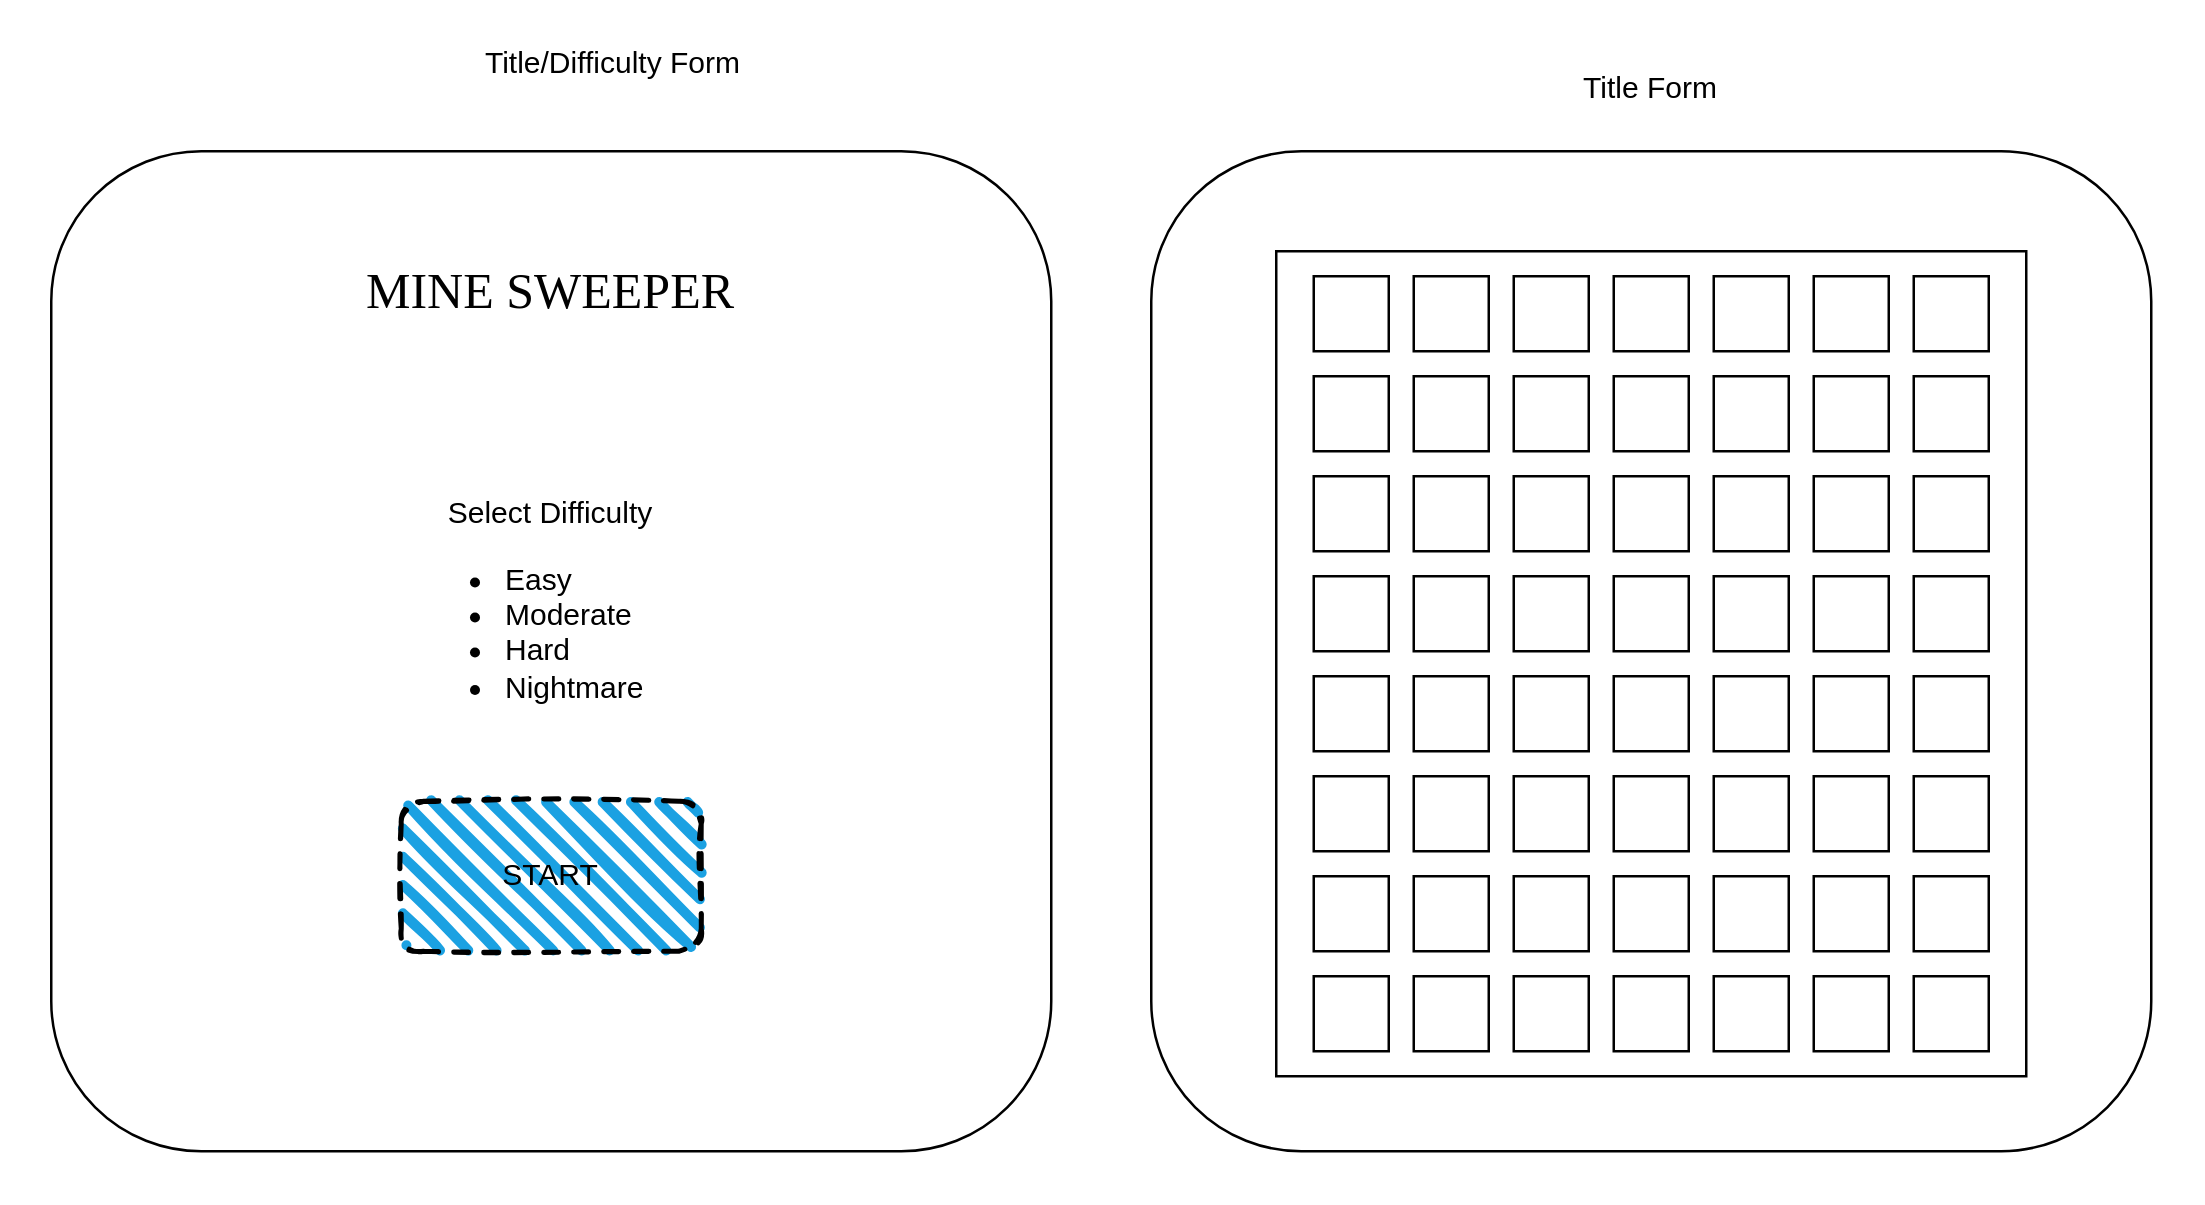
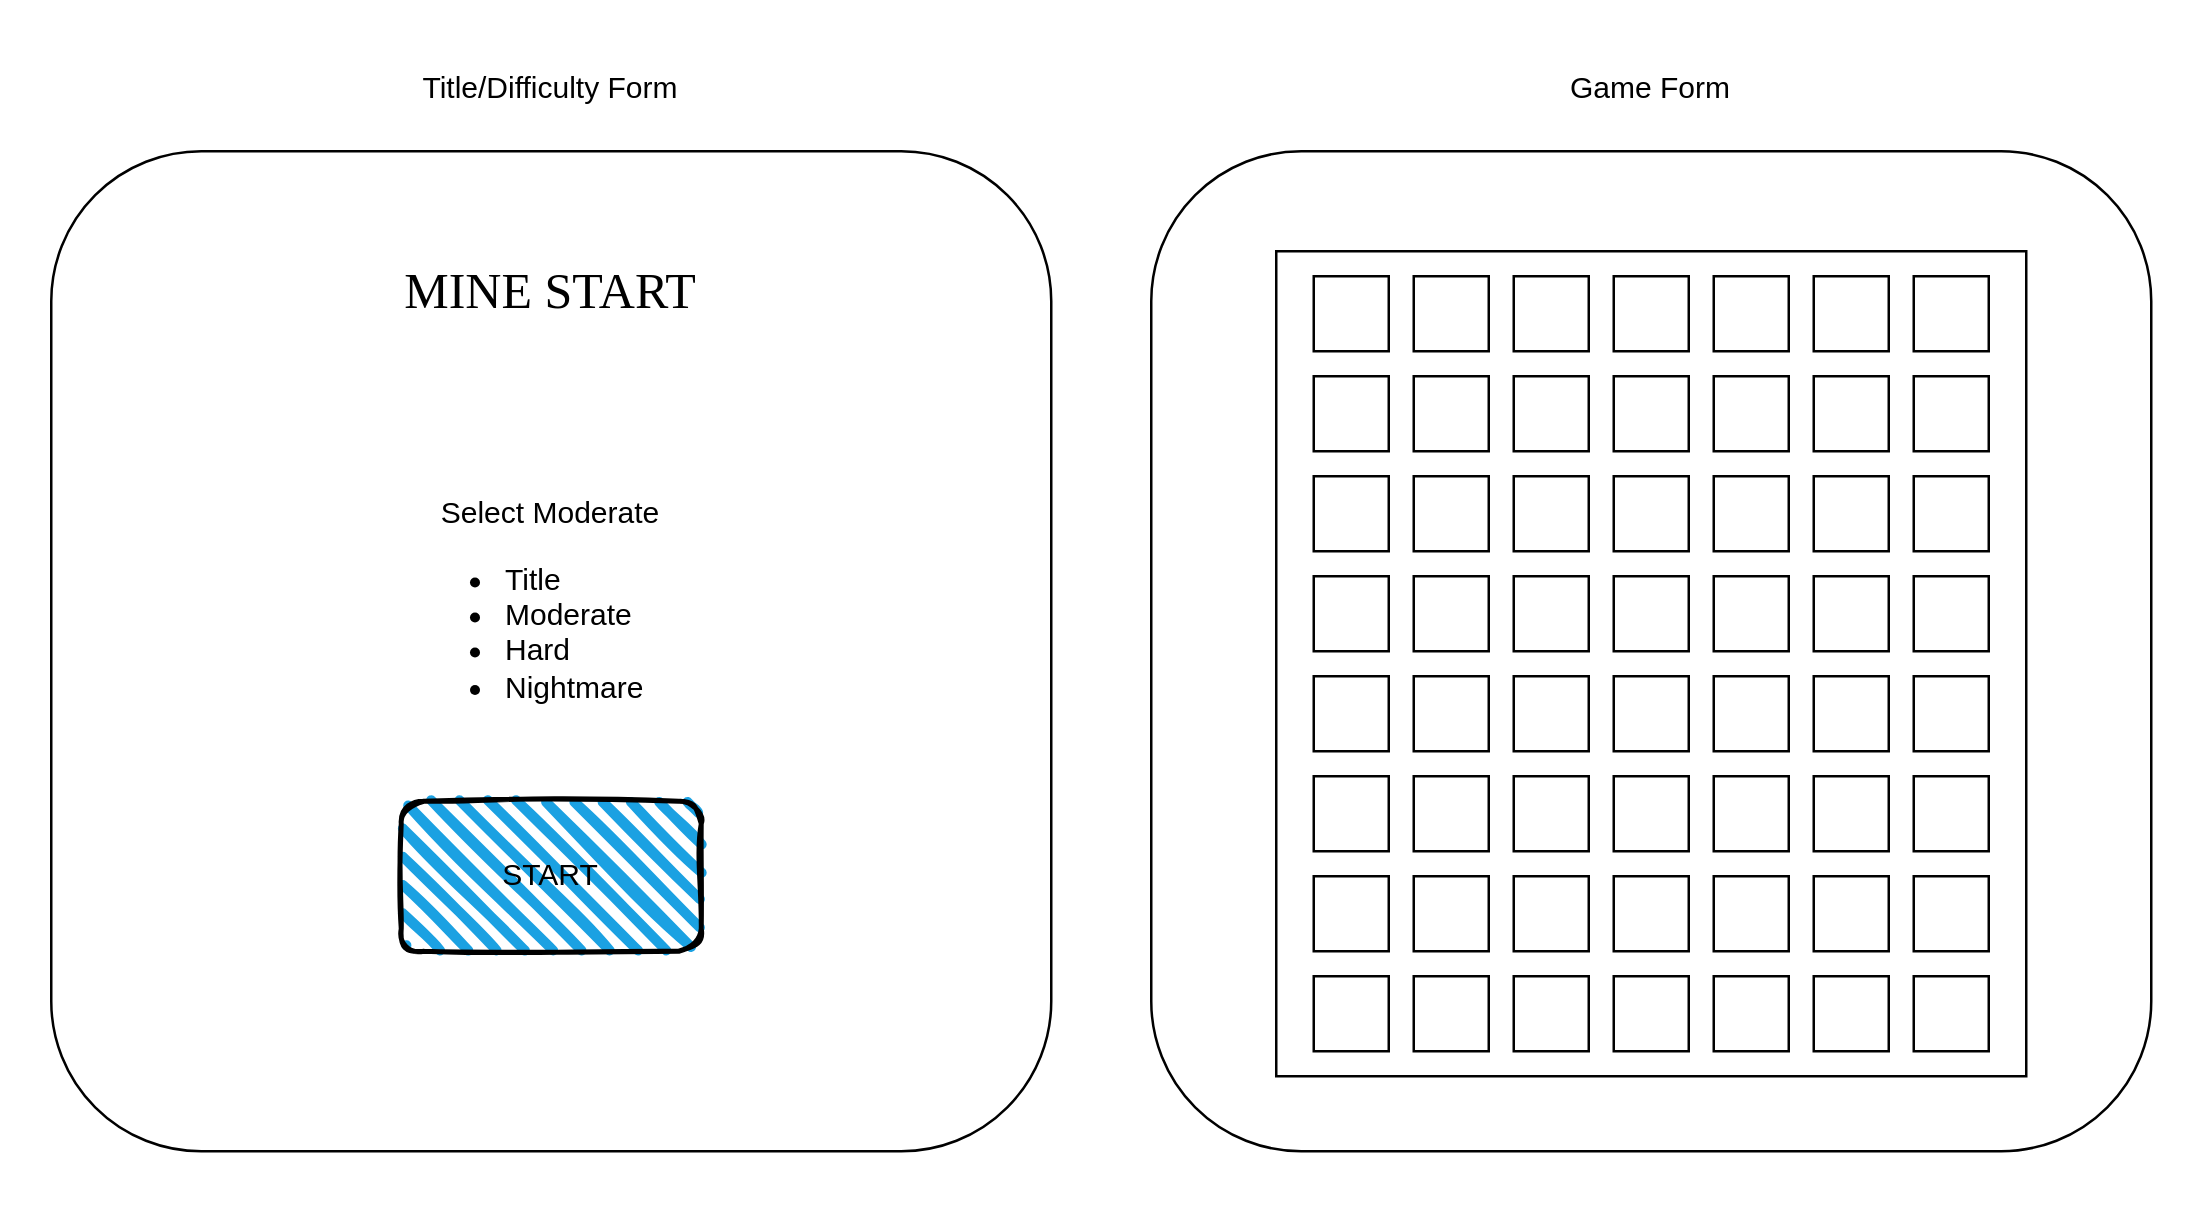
node "Title/Difficulty Form": moved (614, 64) -> (551, 89)
node "Title Form": label "Title Form" -> "Game Form"
node "MINE SWEEPER": label "MINE SWEEPER" -> "MINE START"
node "Select Difficulty": label "Select Difficulty" -> "Select Moderate"
node "Easy Moderate Hard Nightmare": label "Easy Moderate Hard Nightmare" -> "Title Moderate Hard Nightmare"
node "START": style dashed -> solid
